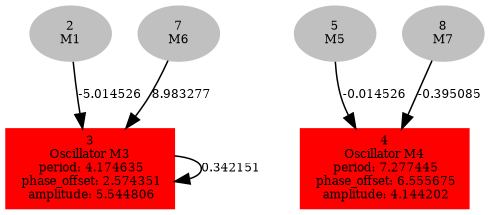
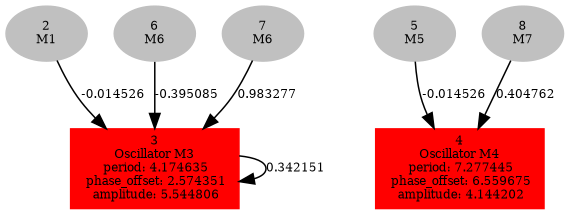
node "6": added
edge "2" -> "3": label "-5.014526 " -> "-0.014526 "
edge "7" -> "3": label "8.983277 " -> "0.983277 "
edge "8" -> "4": label "-0.395085 " -> "0.404762 "
node "4": text "phase_offset: 6.555675" -> "phase_offset: 6.559675"
